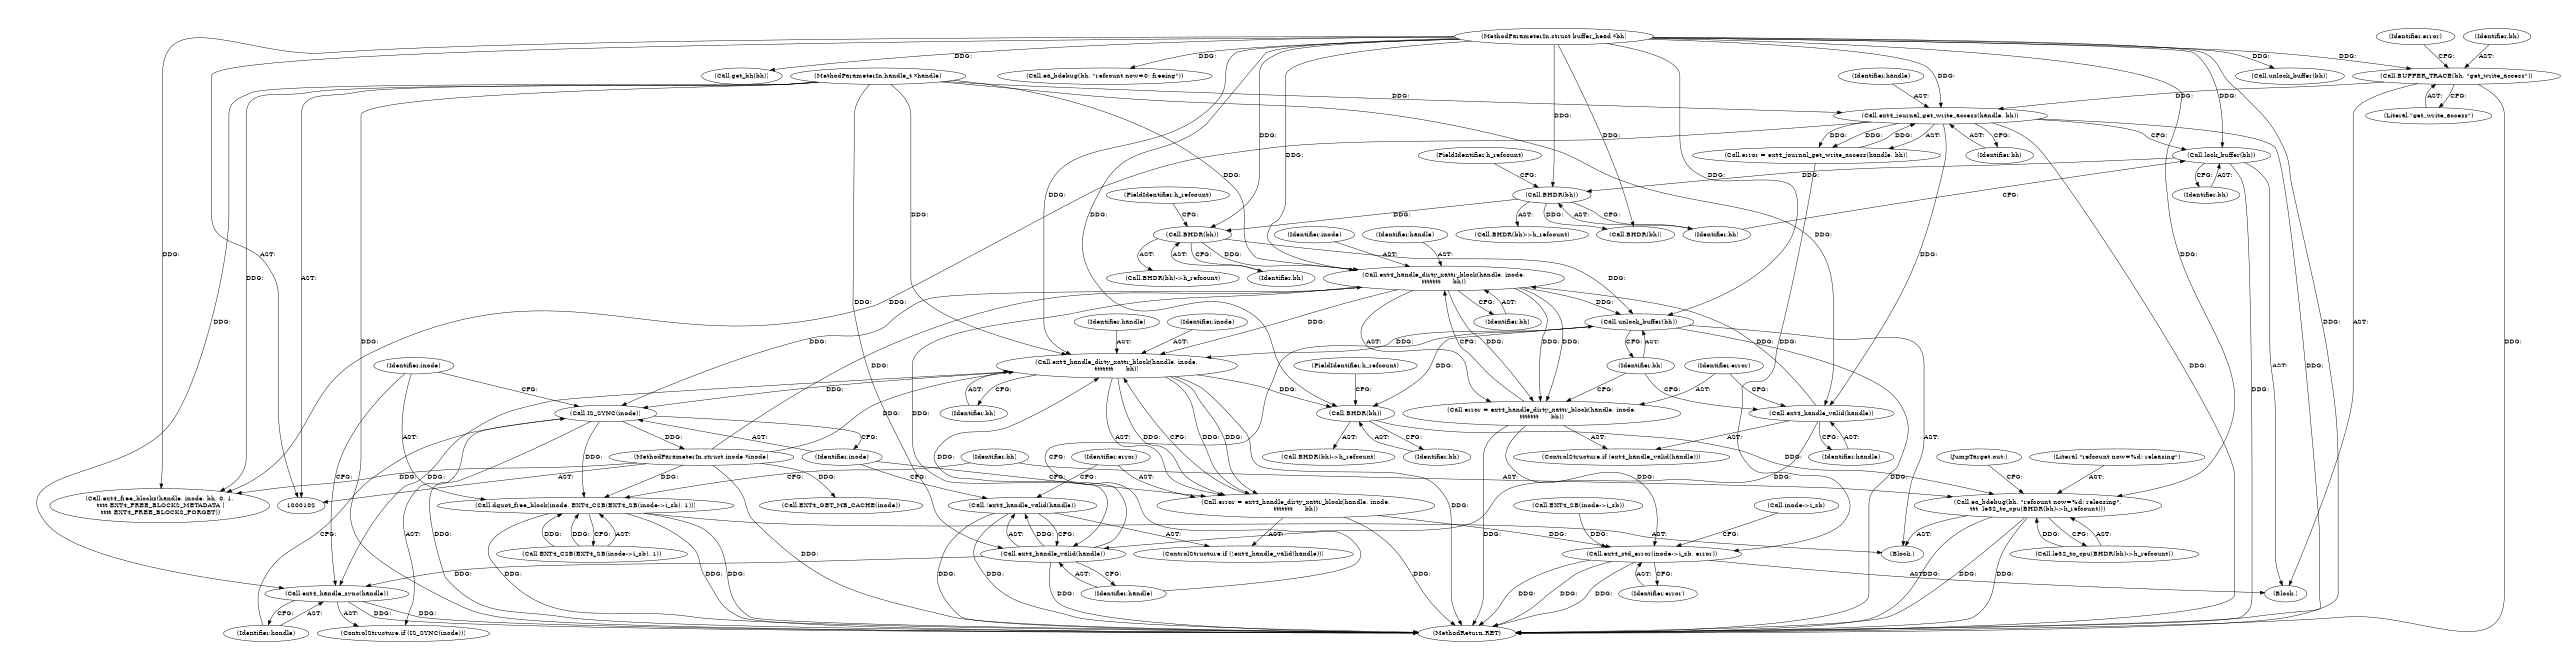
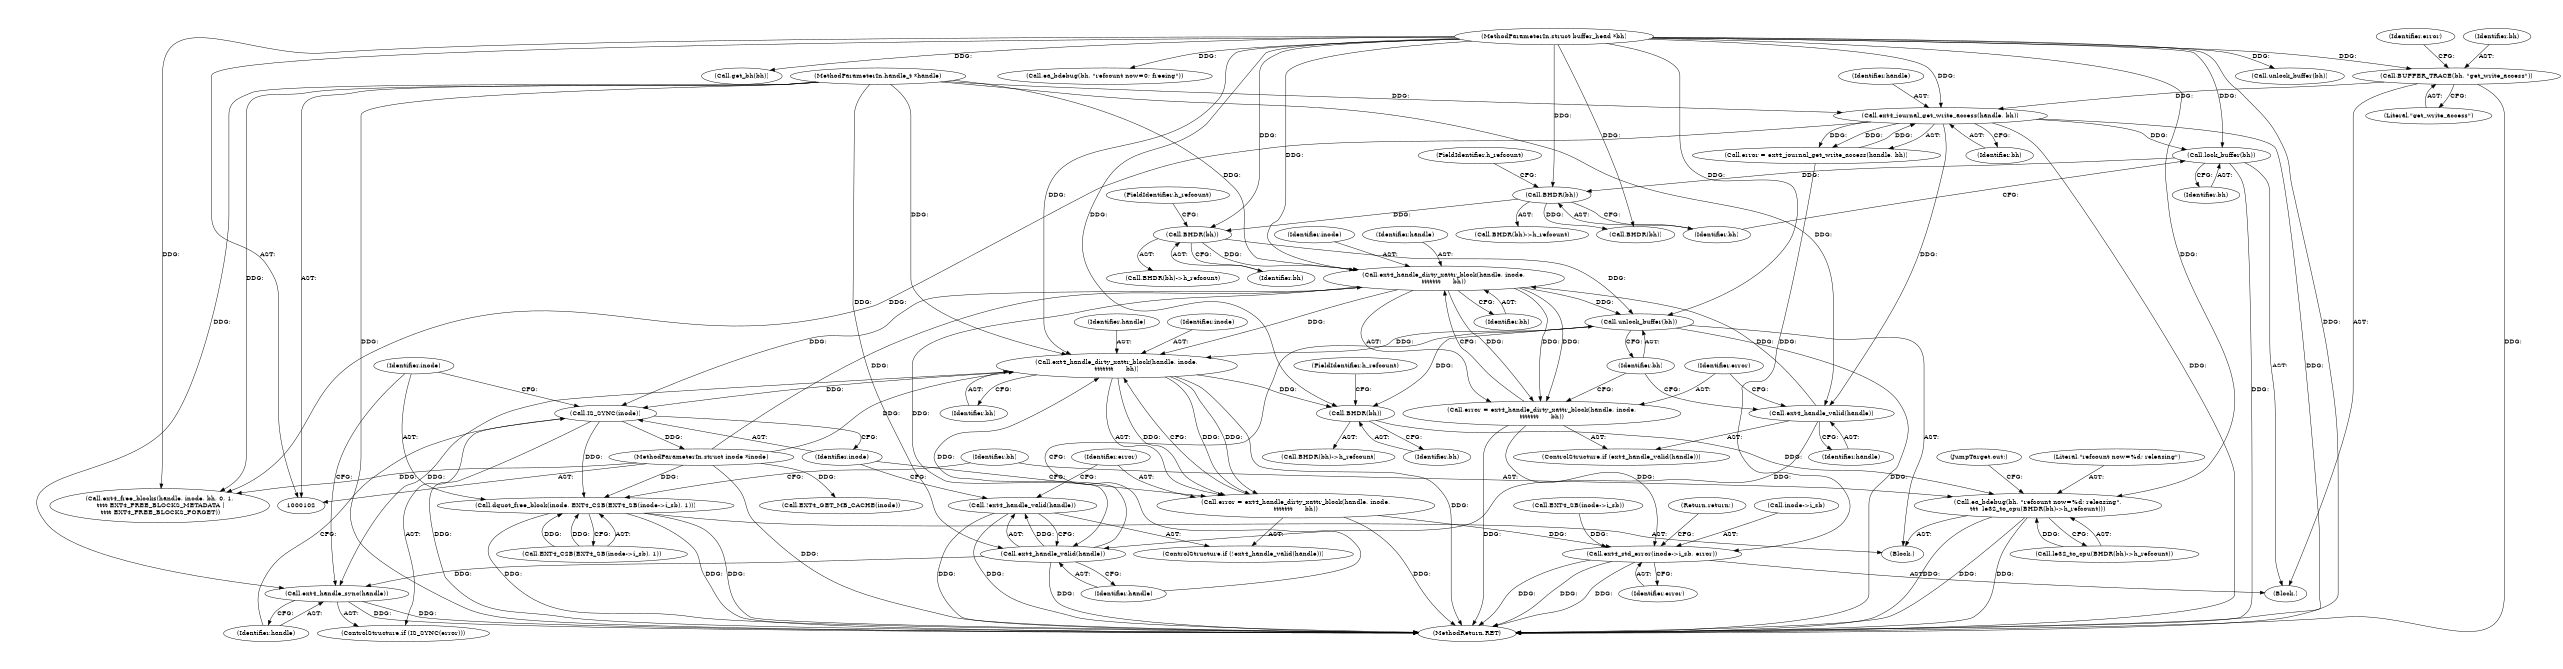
edge "(Call,ext4_journal_get_write_access(handle, bh))" -> "(Call,lock_buffer(bh))": label "CFG: " -> "DDG: "
node "(Return,return;)": added
edge "(Call,inode->i_sb)" -> "(Call,ext4_std_error(inode->i_sb, error))": label "CFG: " -> "AST: "
node "(ControlStructure,if (IS_SYNC(inode)))": label "(ControlStructure,if (IS_SYNC(inode)))" -> "(ControlStructure,if (IS_SYNC(error)))"
